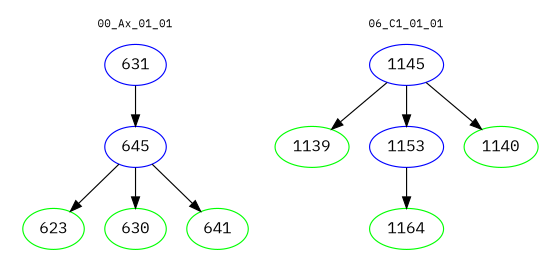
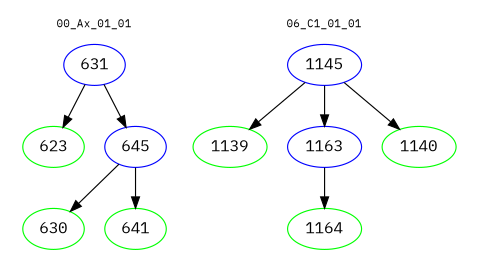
node "1153": label "1153" -> "1163"
edge "645" -> "623": now "631" -> "623"
